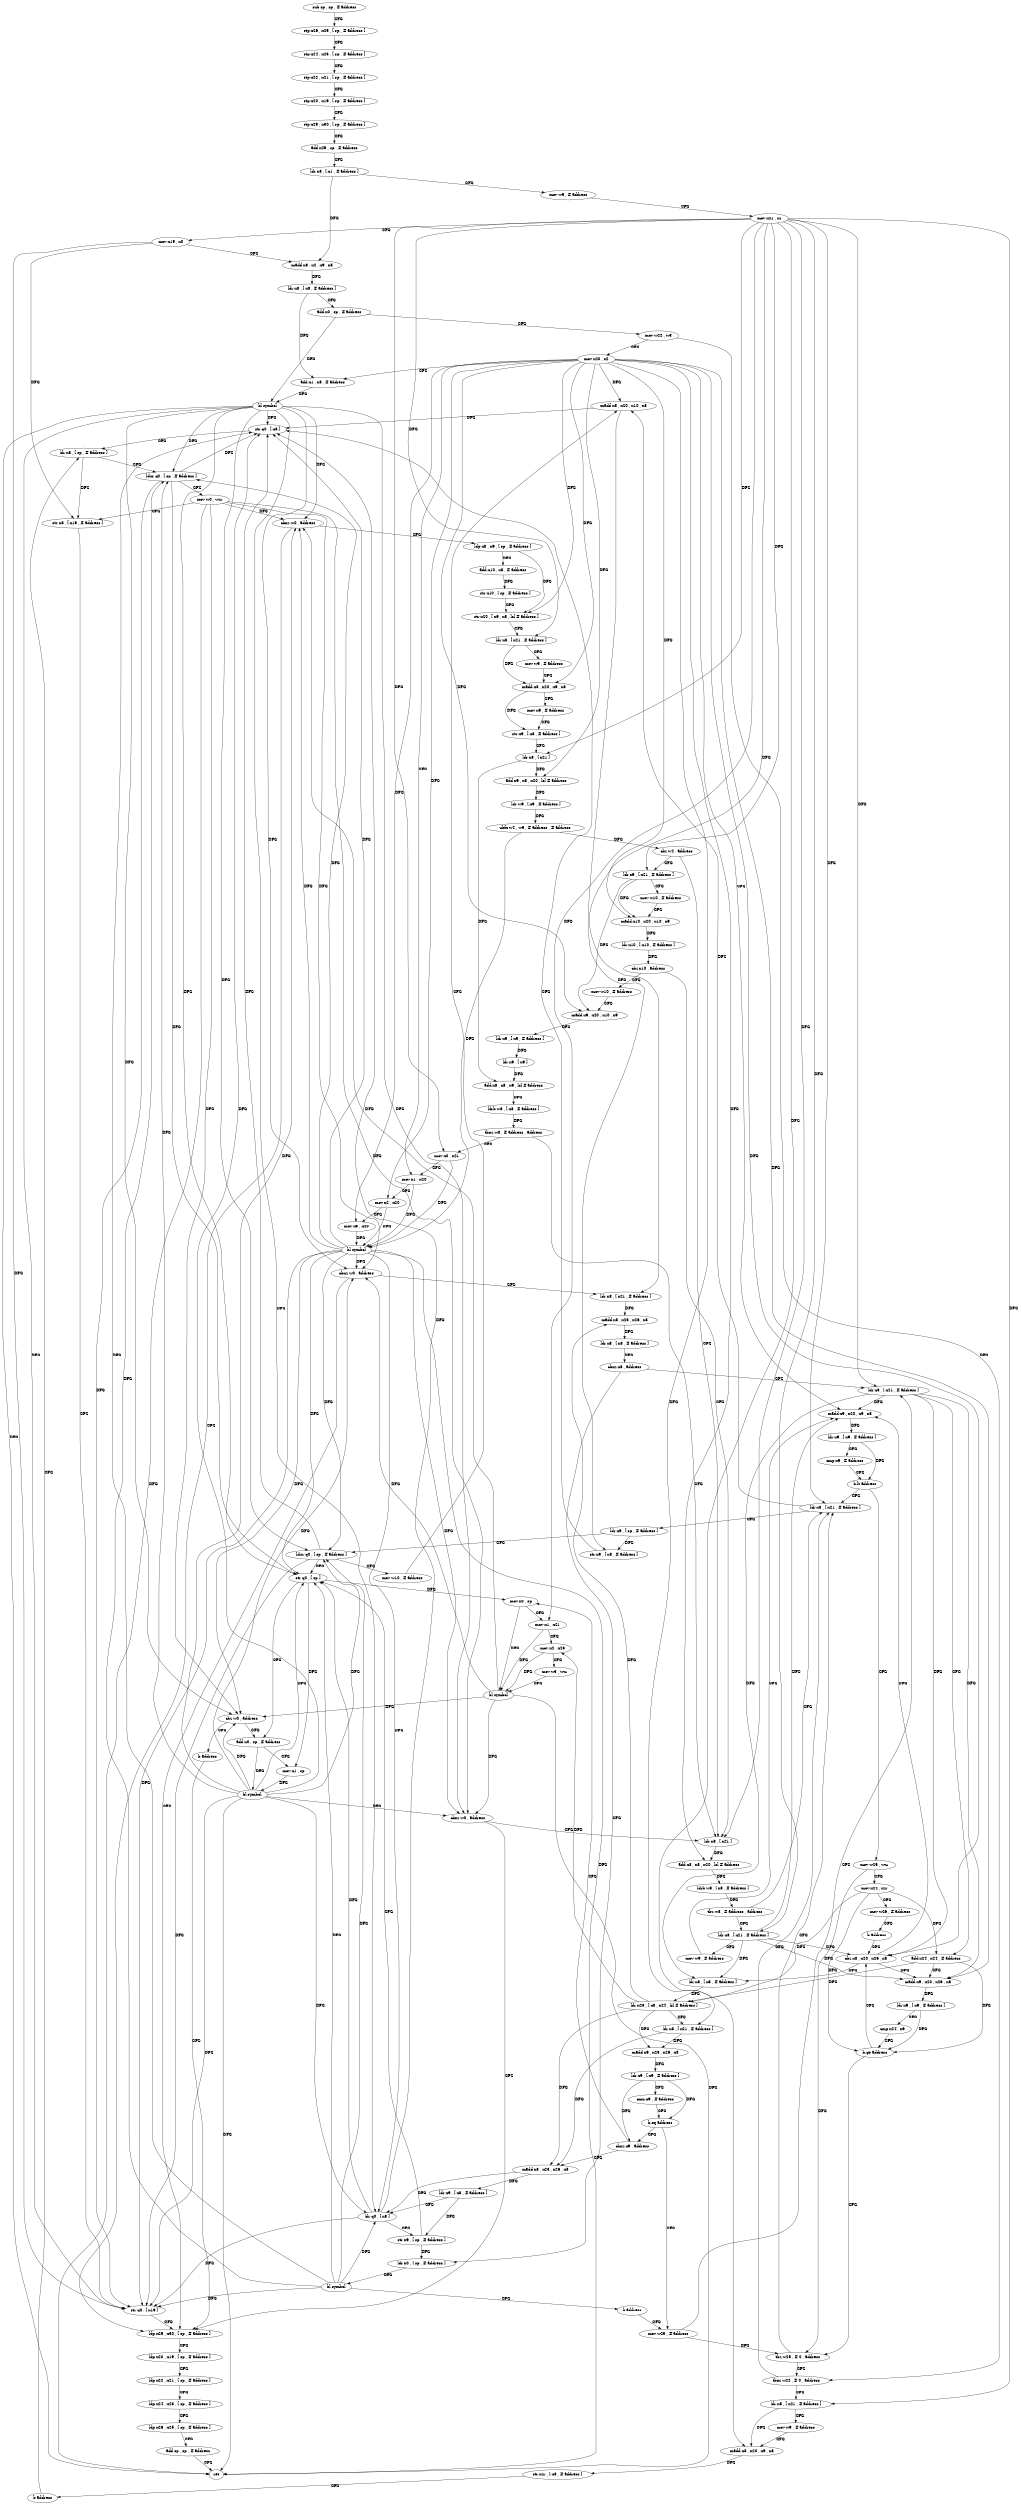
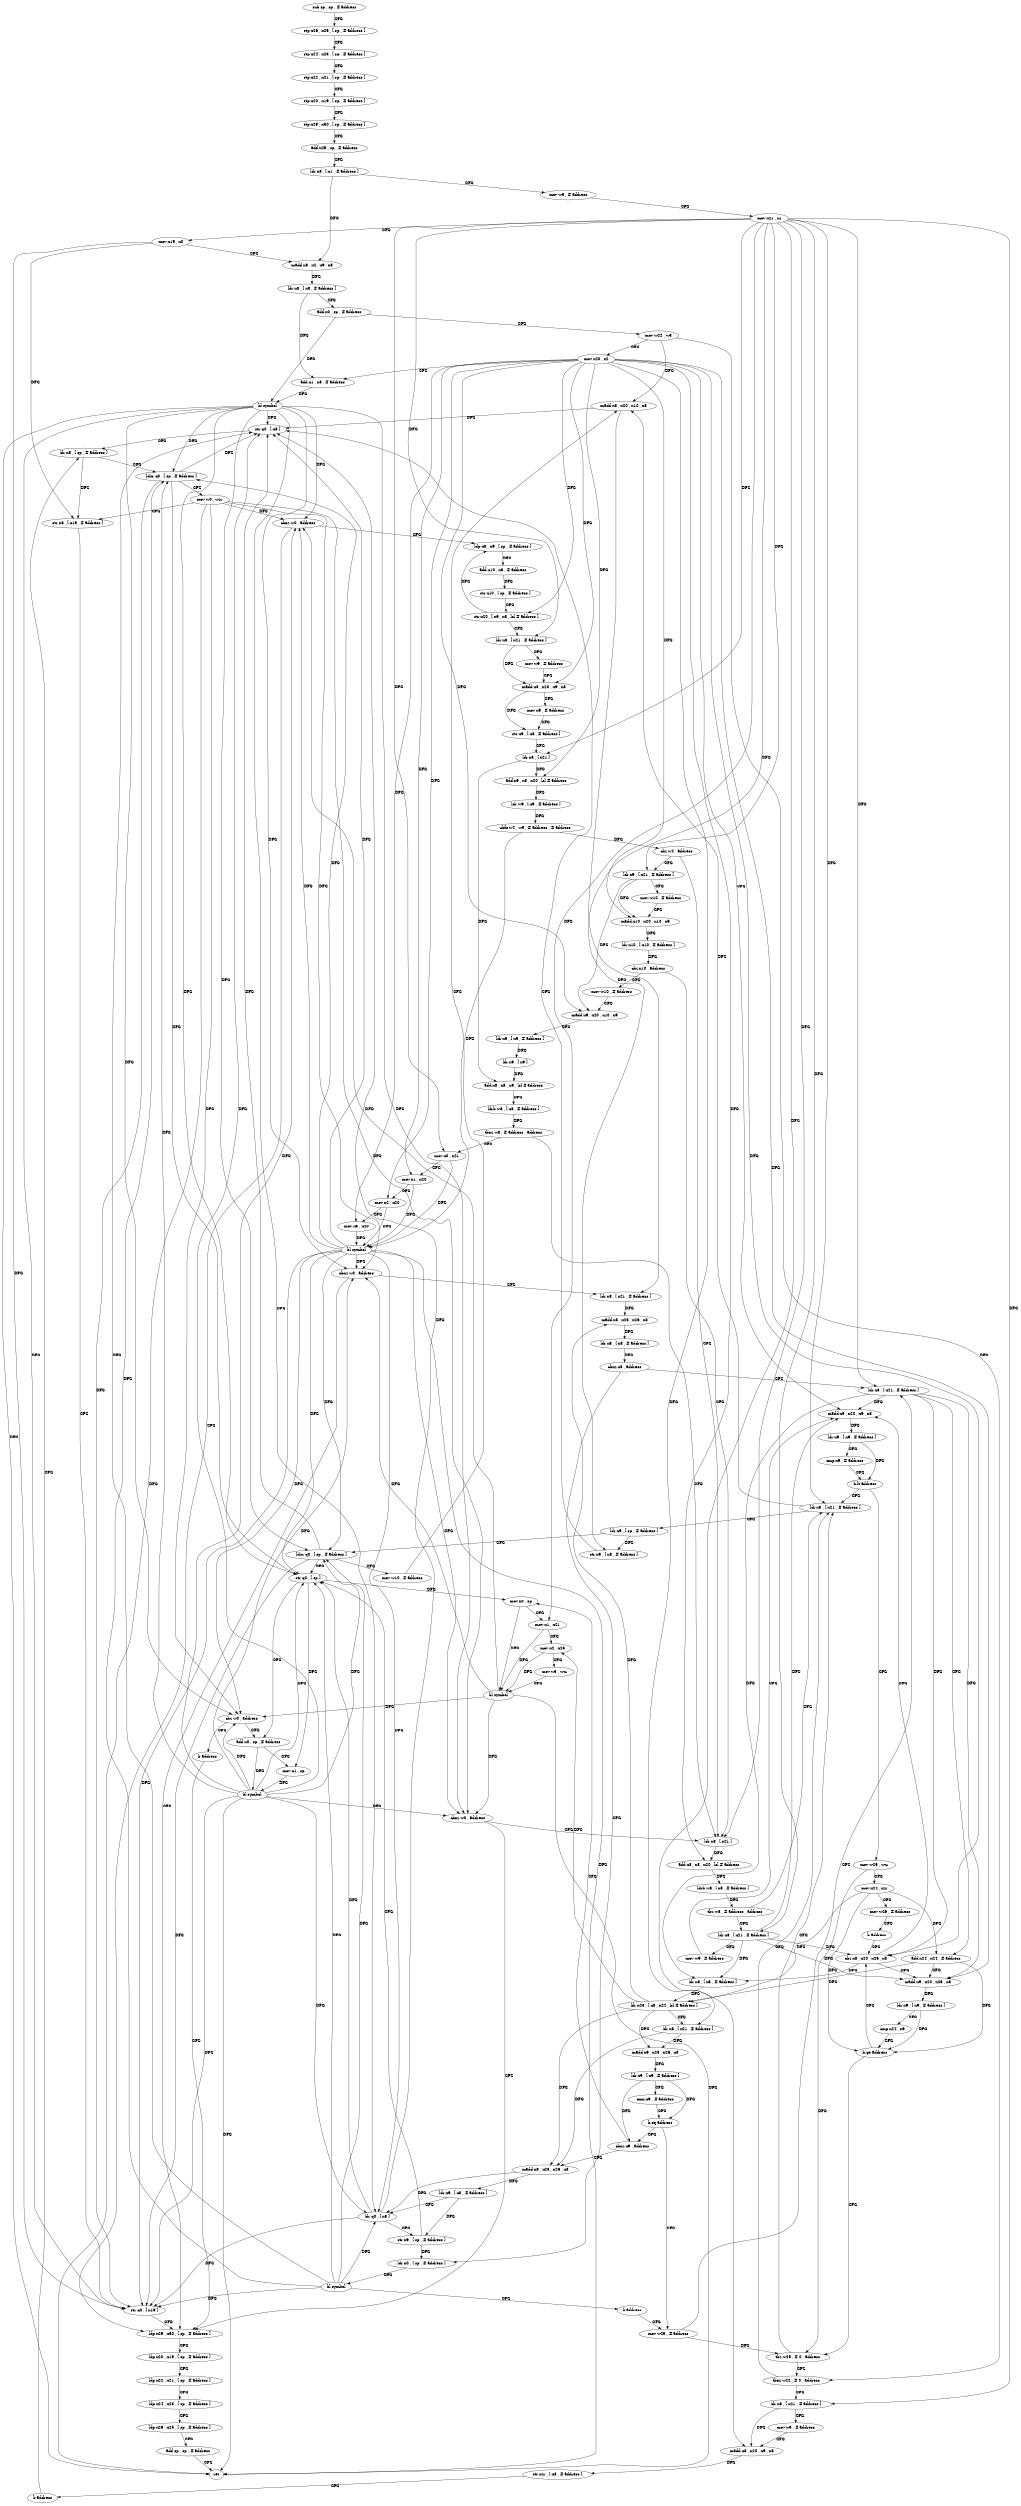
edge "mov x20 , x2" -> "madd x8 , x20 , x10 , x8": now "mov w22 , w3" -> "madd x8 , x20 , x10 , x8"
edge "ldp x8 , x9 , [ sp , # address ]" -> "str x20 , [ x9 , x8 , lsl # address ]": reversed
edge "mov x20 , x2" -> "mov x1 , x20": label "CFG" -> "DFG"
